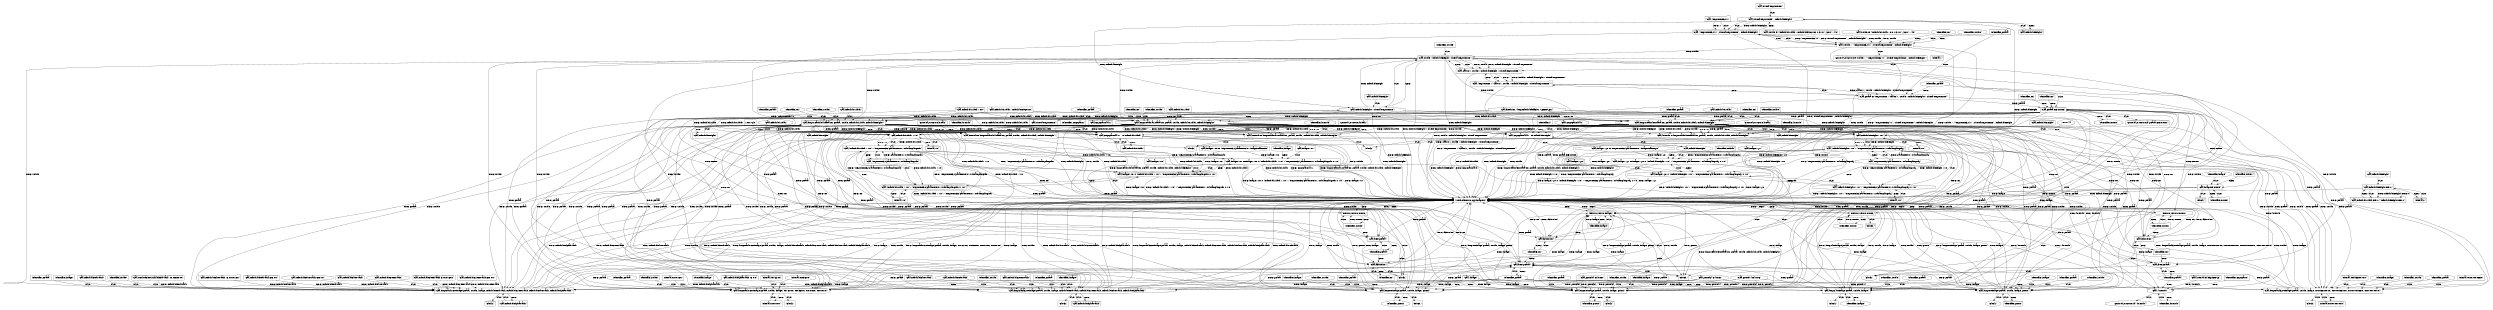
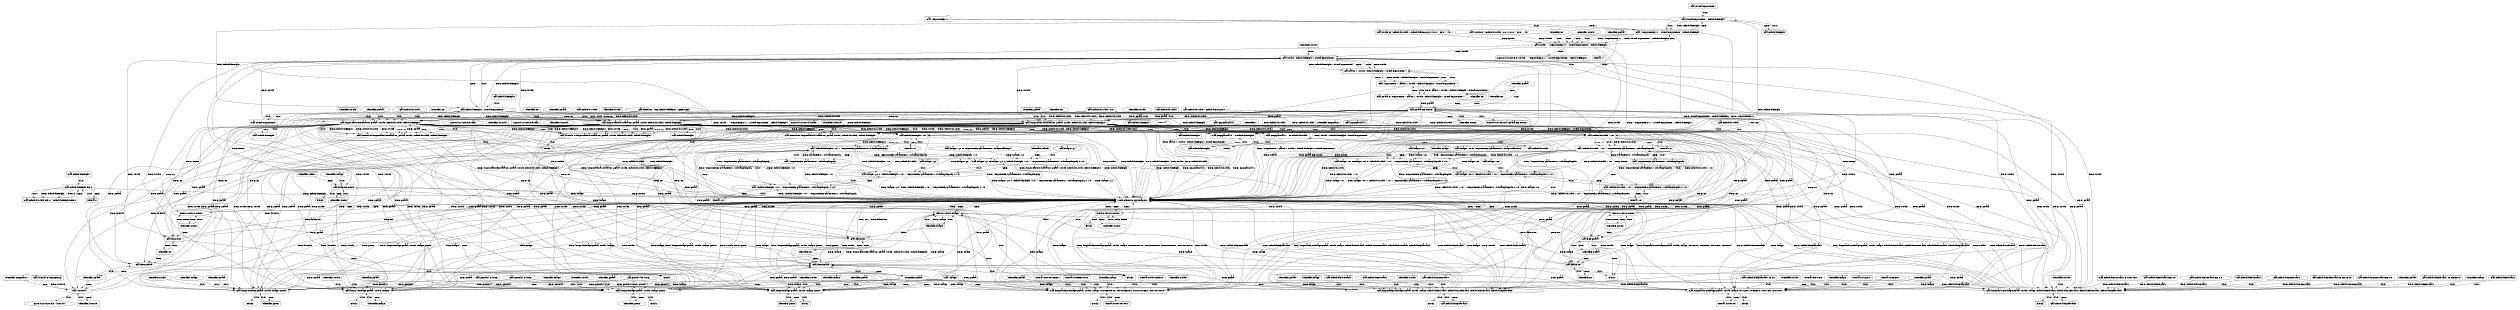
edge "(Call,Info_h.biHeight * sizeof(OPJ_UINT8))" -> "(MethodReturn,opj_image_t*)": removed, label "DDG: Info_h.biHeight"
node "(Call,MethodReturn_h.biRedMask   = 0xF800U)": label "(Call,MethodReturn_h.biRedMask   = 0xF800U)" -> "(Call,Info_h.biRedMask   = 0xF800U)"
node "(Literal,0x0000FF00U)": added
